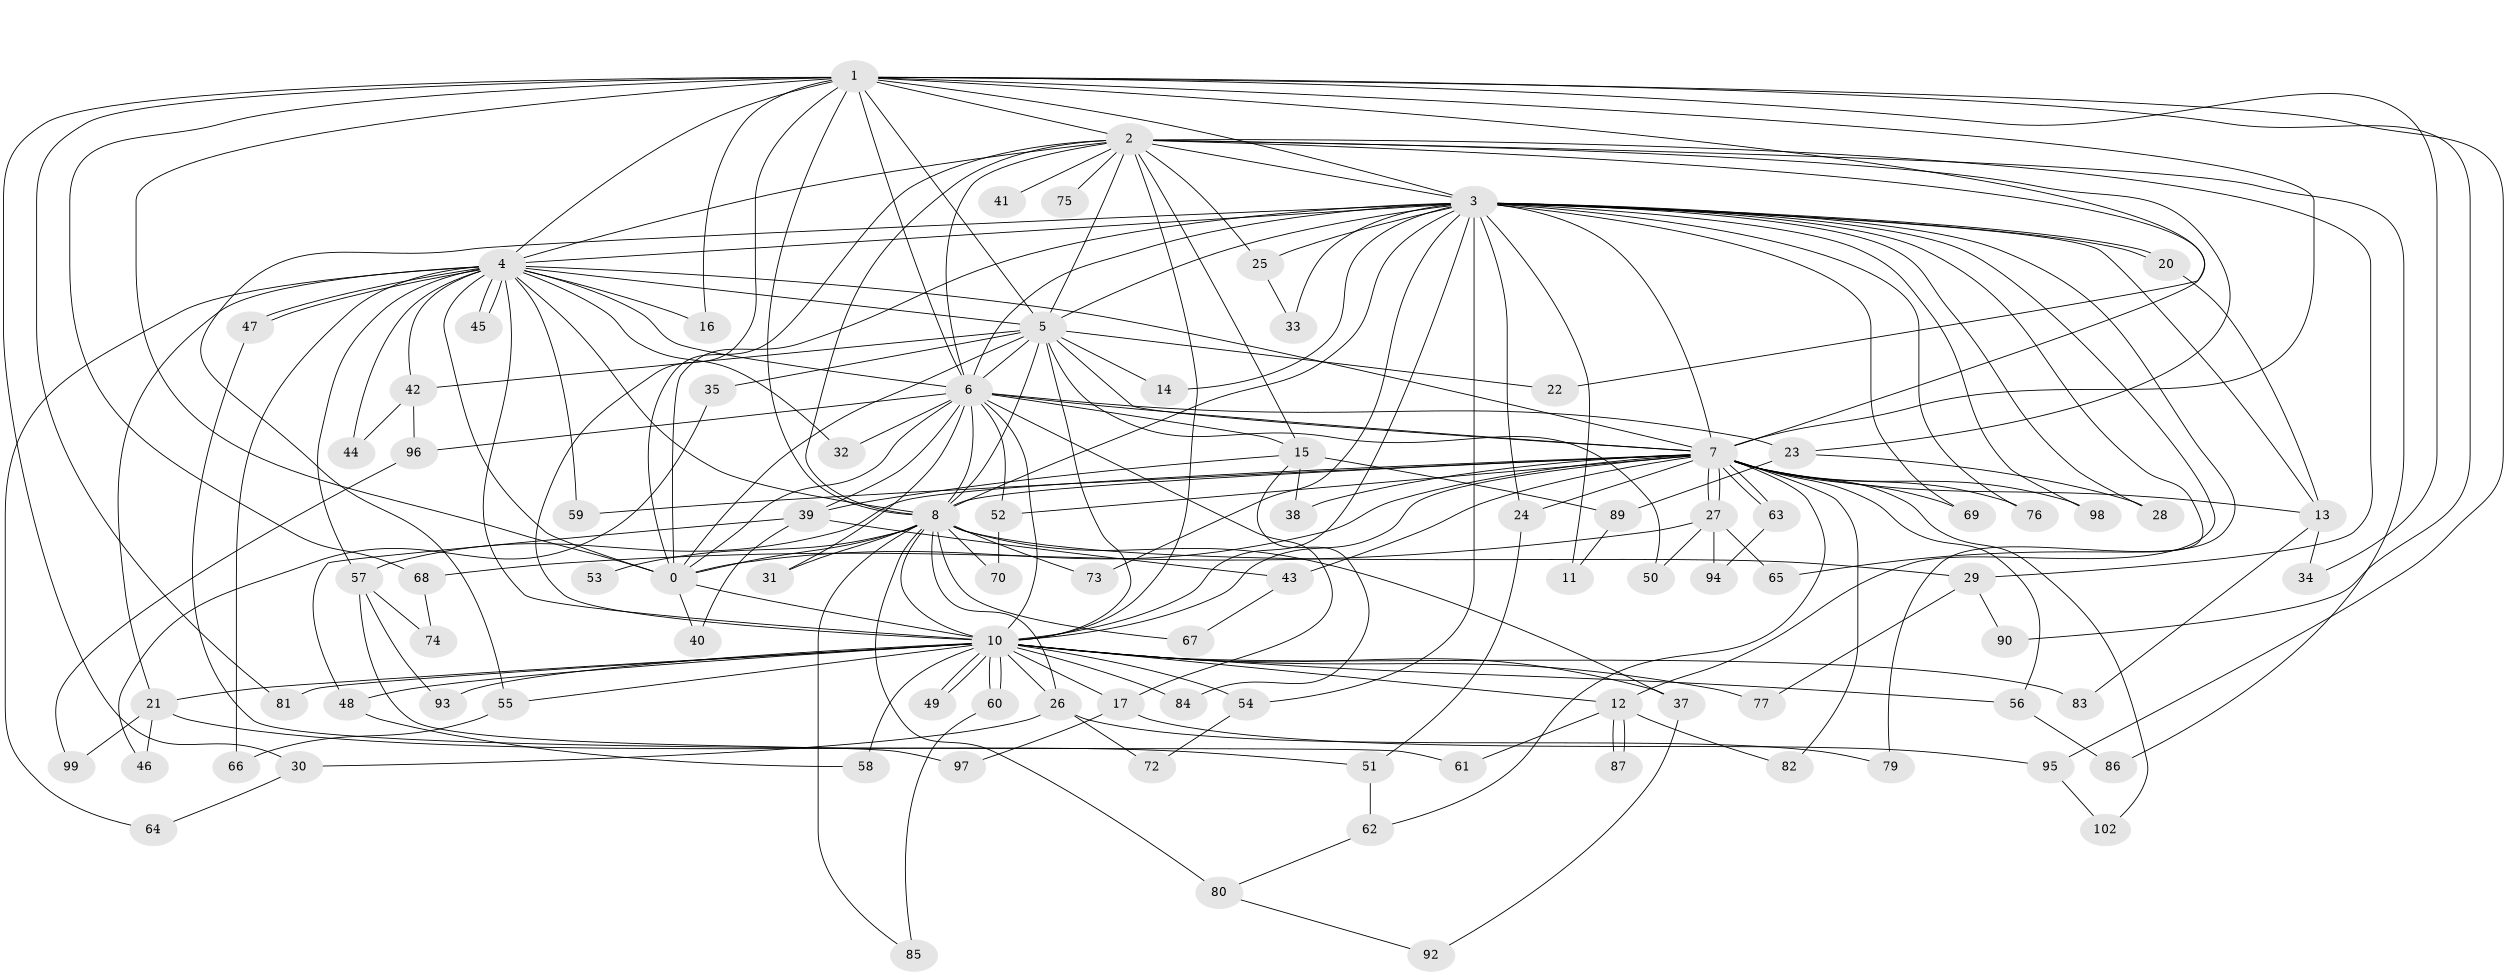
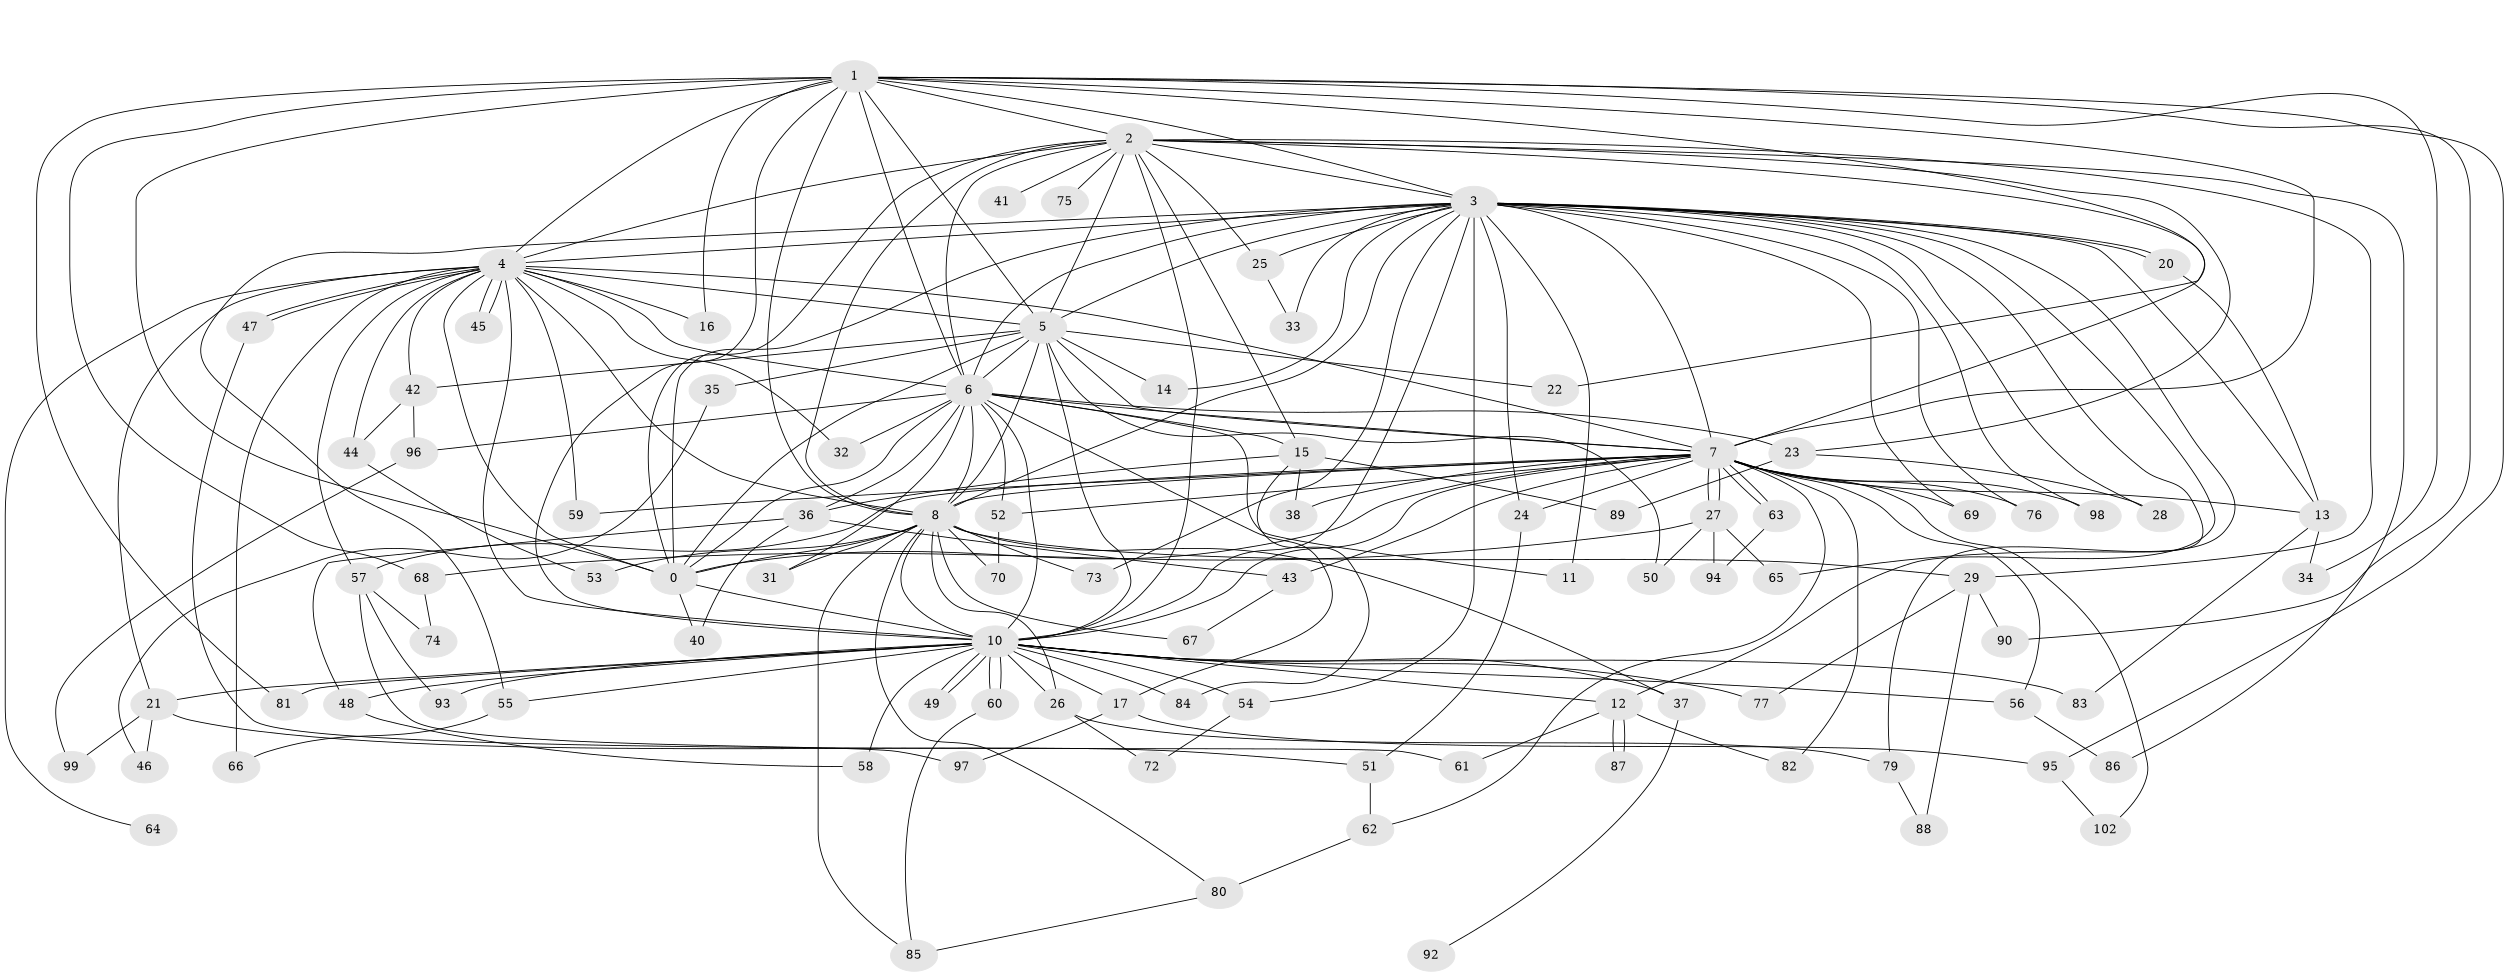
node "39": label "39" -> "36"
edge "44" -- "53": added
edge "89" -- "11": now "6" -- "11"
node "30": removed
node "88": added
edge "80" -- "92": now "80" -- "85"
